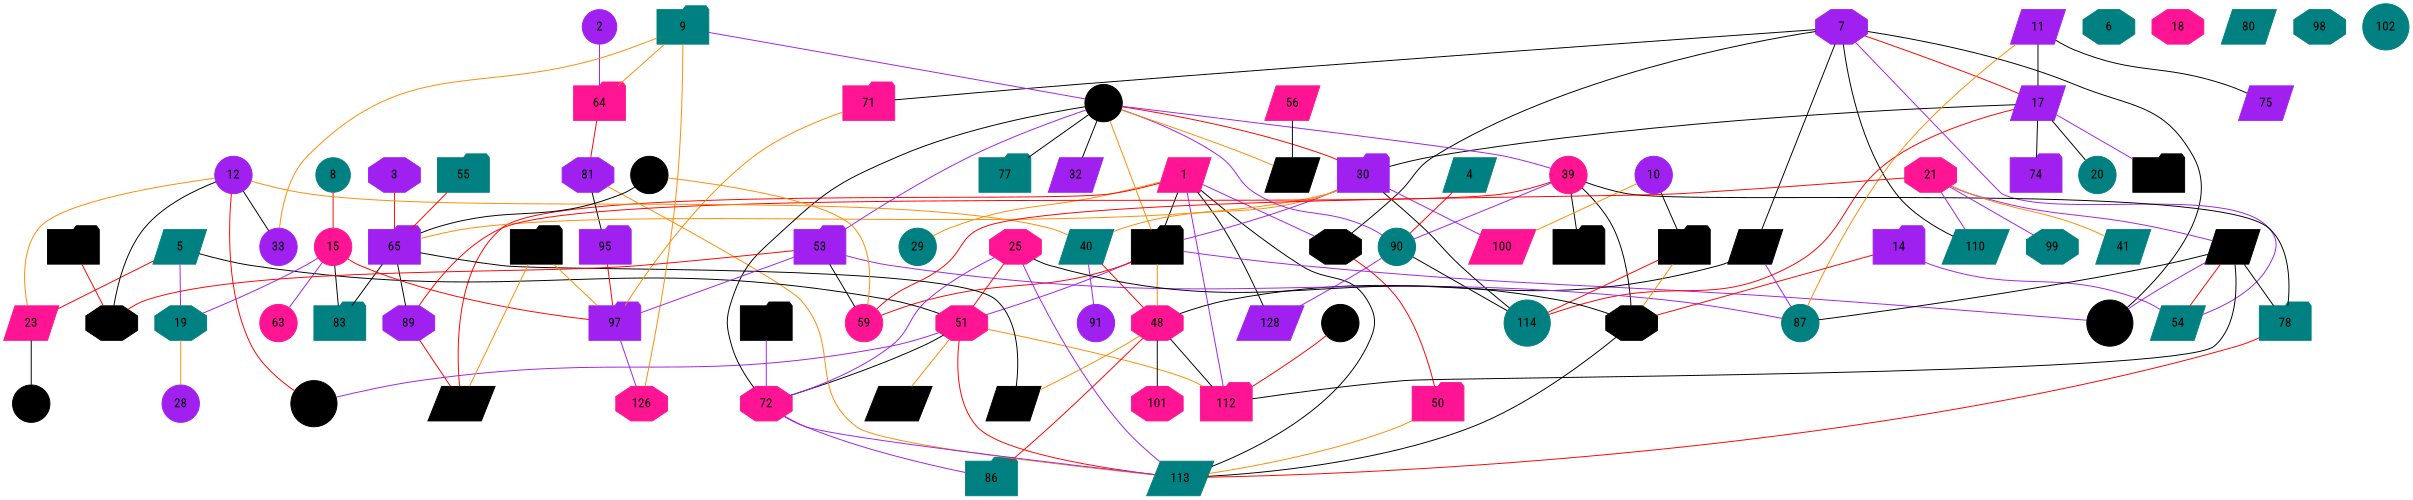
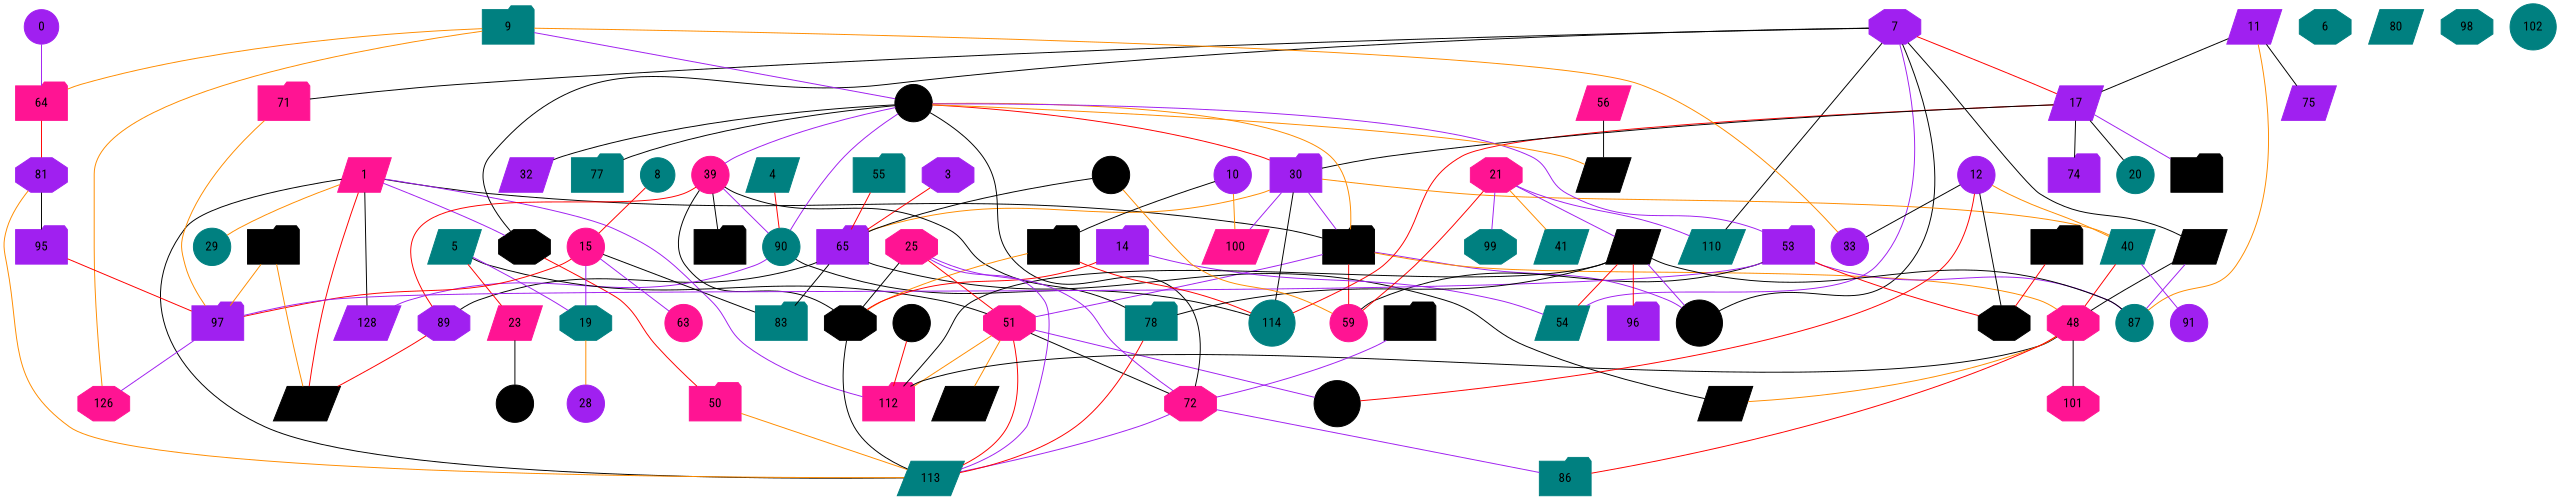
node "2": label "2" -> "0"
node "18": removed
edge "12" -- "23": removed
node "96": added
